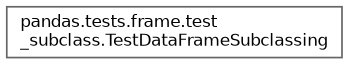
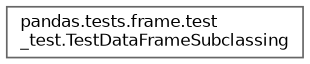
node "pandas.tests.frame.test _subclass.TestDataFrameSubclassing": label "pandas.tests.frame.test _subclass.TestDataFrameSubclassing" -> "pandas.tests.frame.test _test.TestDataFrameSubclassing"
